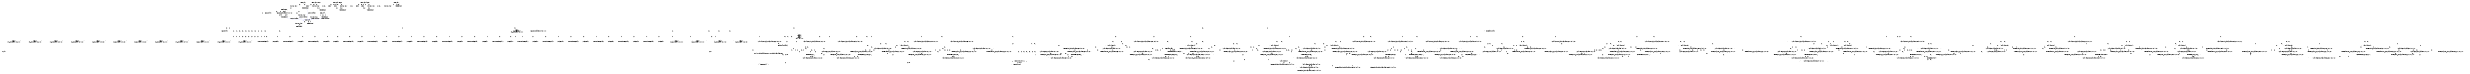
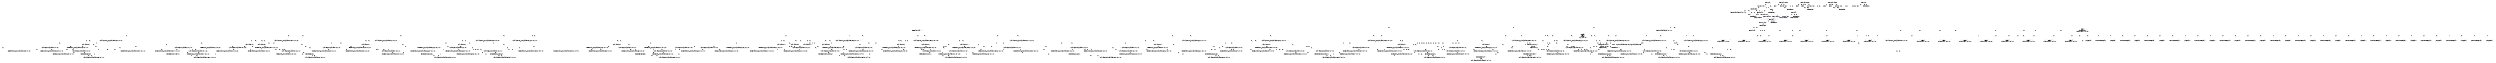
node "(UNKNOWN,,)": added
edge "(IDENTIFIER,value,switch(value))" -> "(FIELD_IDENTIFIER,IEC61966_2_4,IEC61966_2_4)": now "(IDENTIFIER,value,switch(value))" -> "(LITERAL,true,return true;)"
edge "(LITERAL,false,return false;)" -> "(FIELD_IDENTIFIER,SMPTEST428_1,SMPTEST428_1)": now "(LITERAL,false,return false;)" -> "(RETURN,return false;,return false;)"
